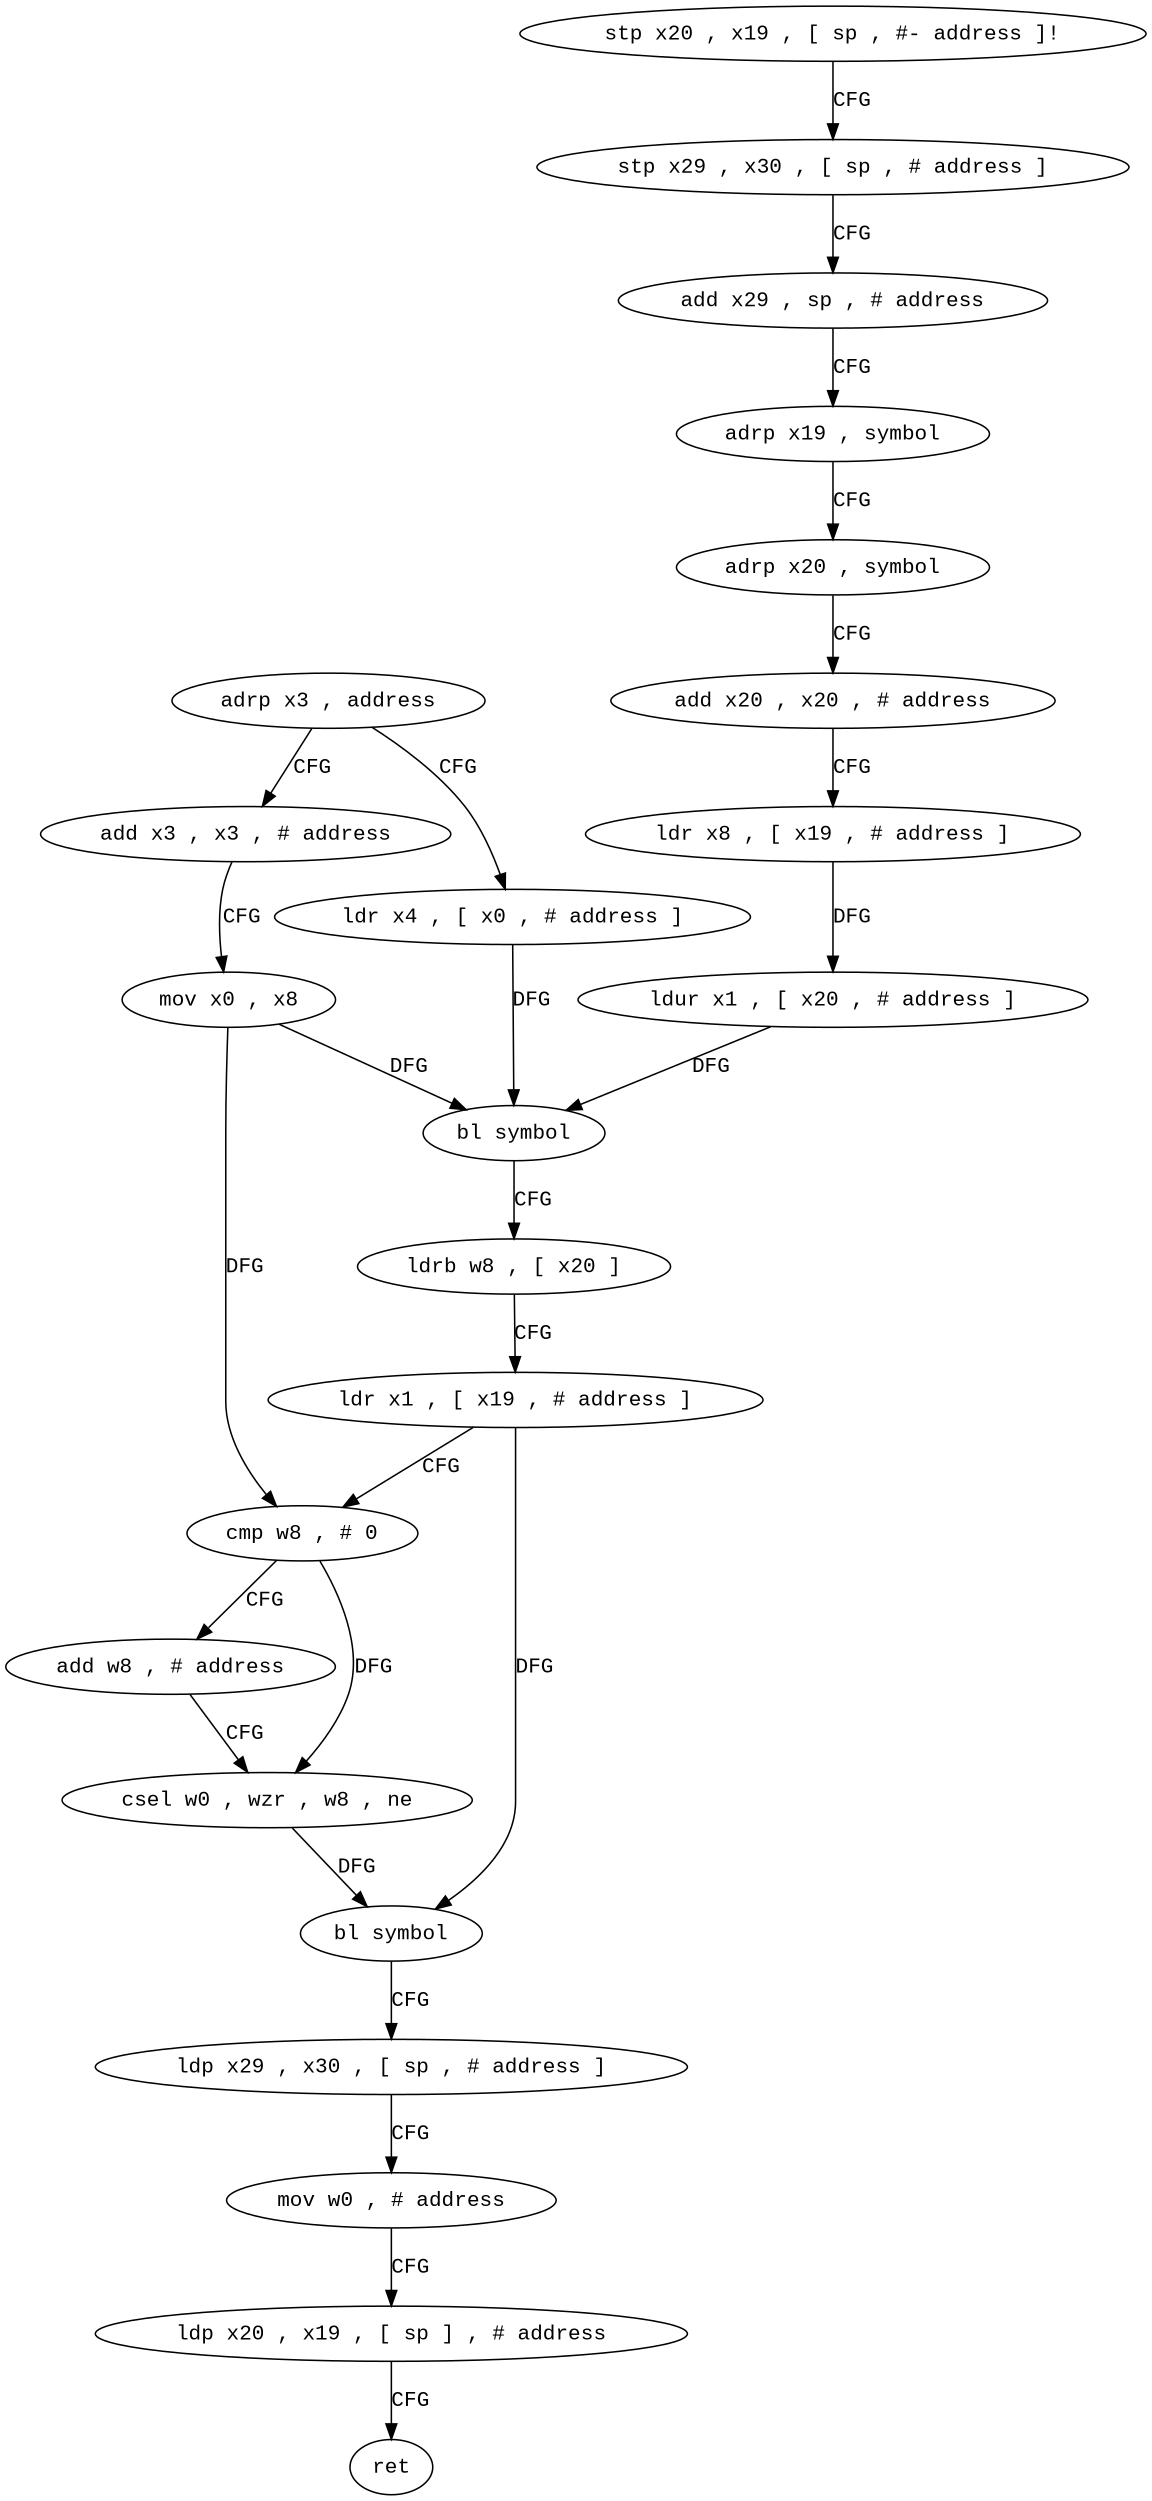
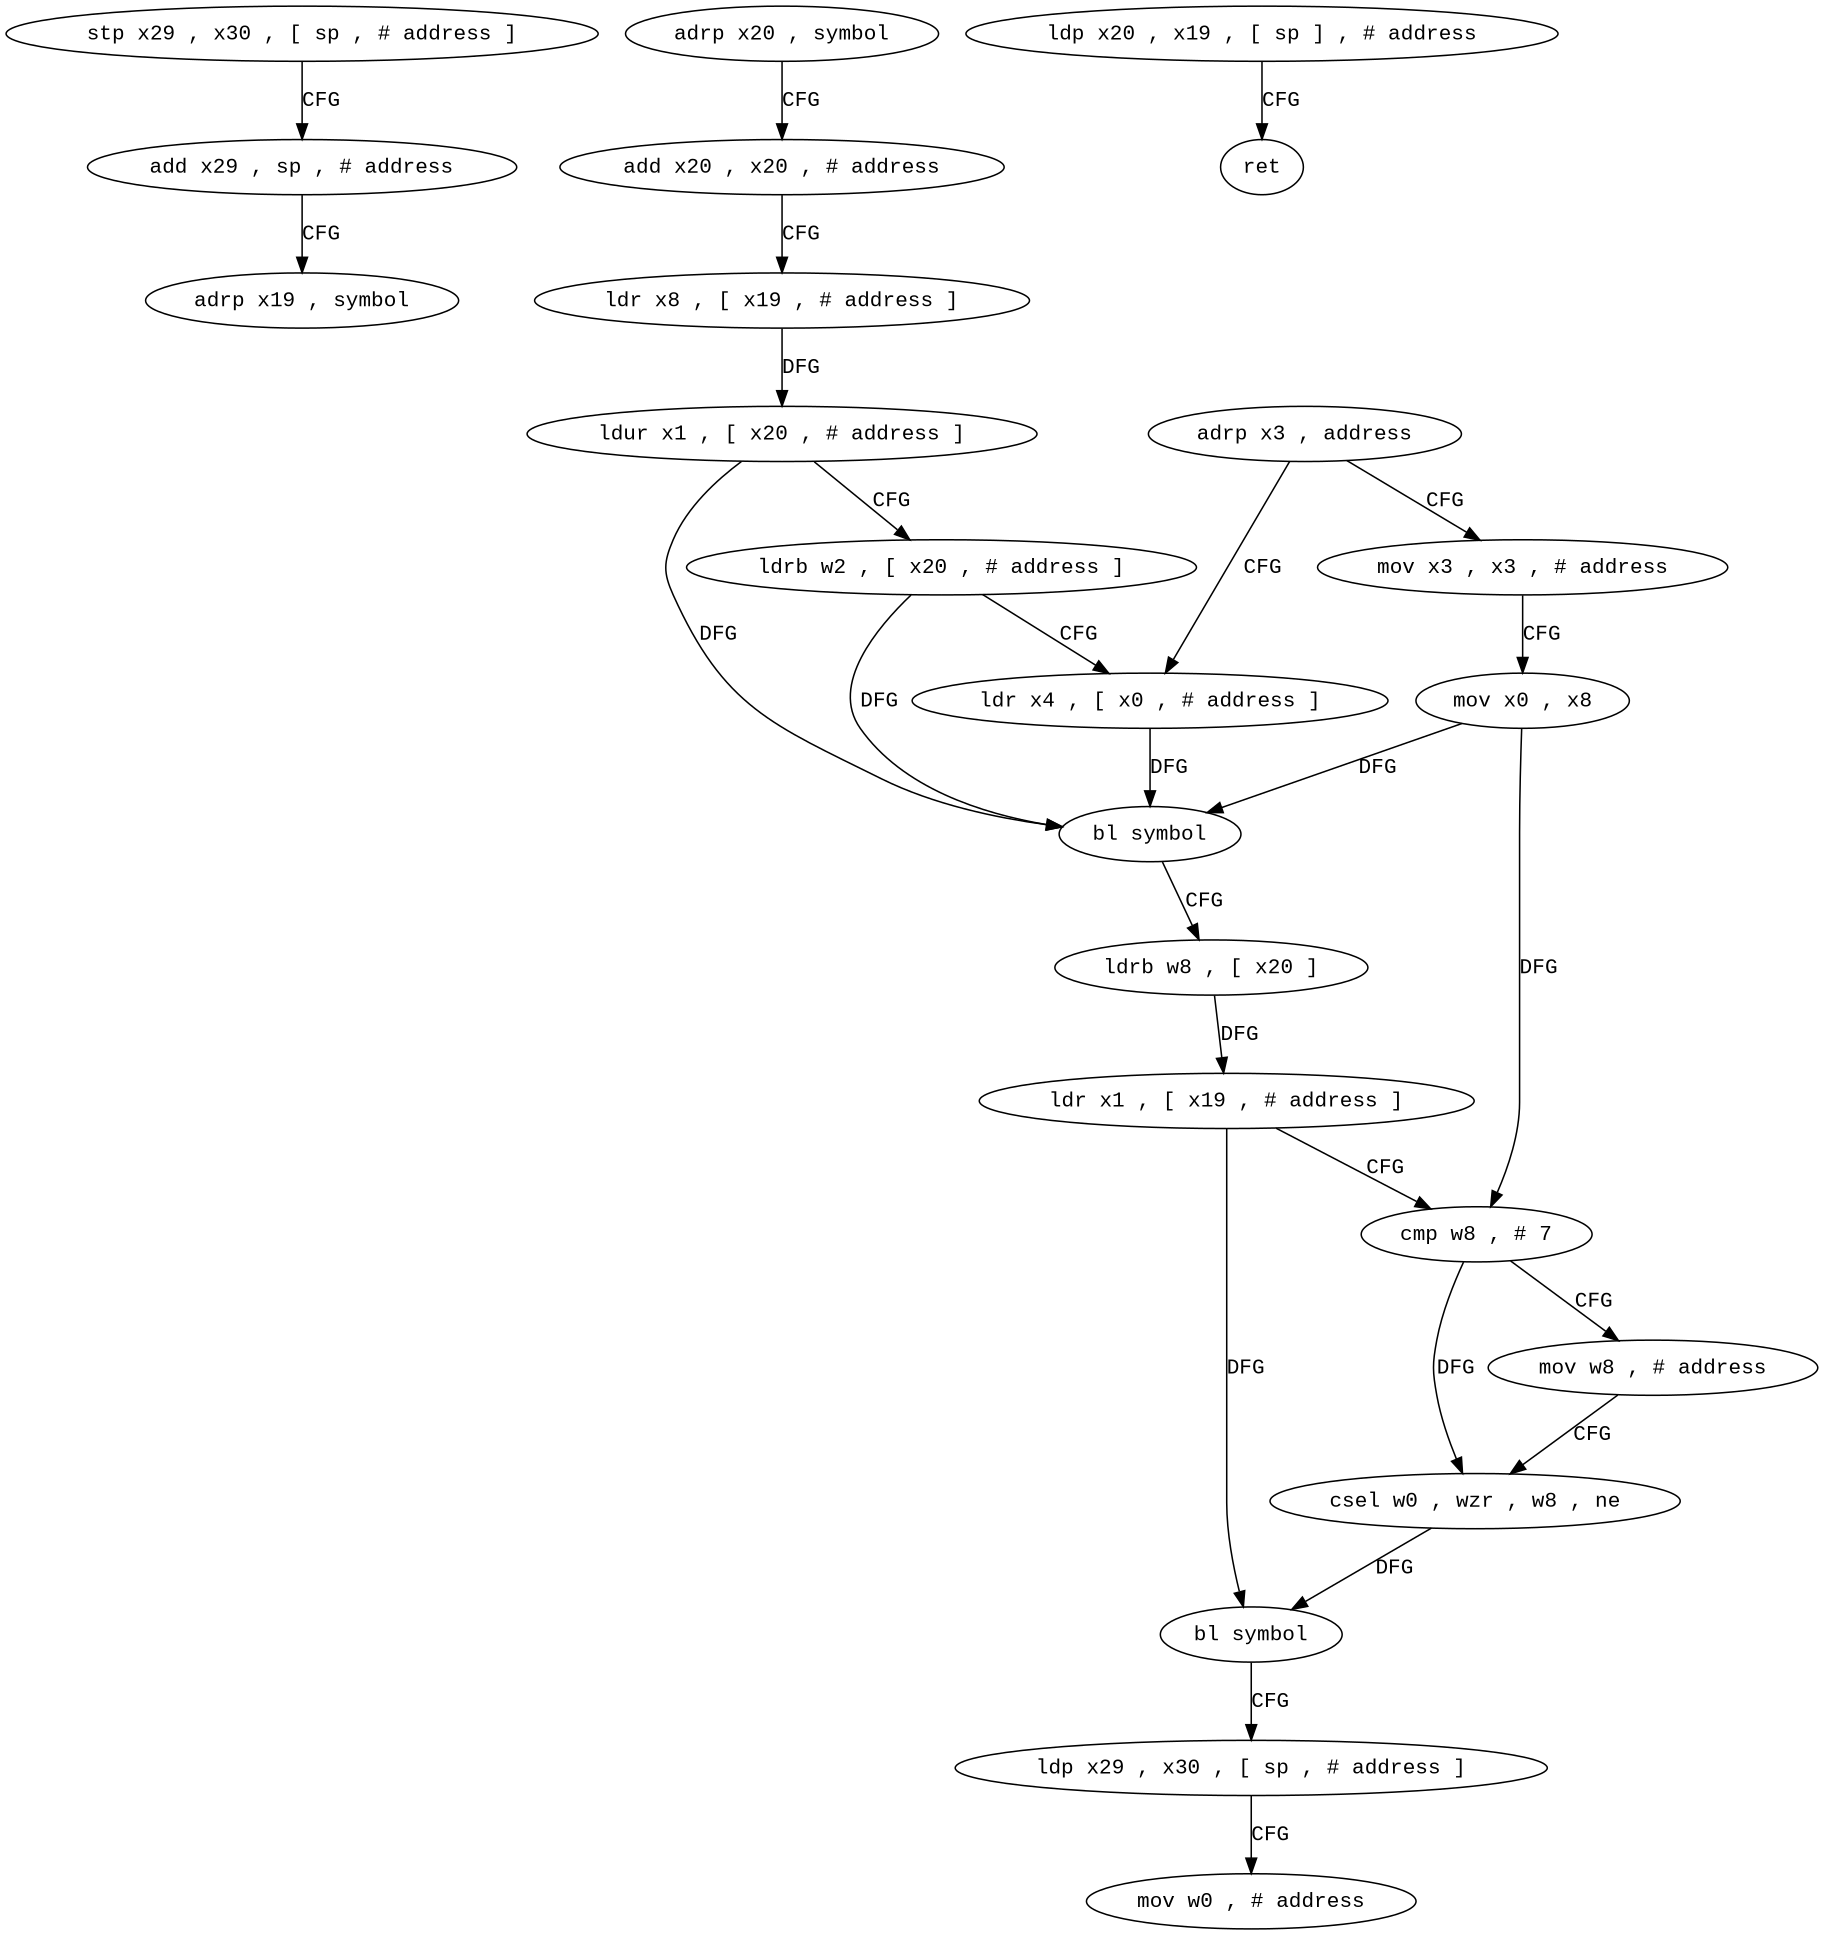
node "stp x20 , x19 , [ sp , #- address ]!": removed
edge "adrp x19 , symbol" -> "adrp x20 , symbol": removed, label "CFG"
node "ldrb w2 , [ x20 , # address ]": added
node "add x3 , x3 , # address": label "add x3 , x3 , # address" -> "mov x3 , x3 , # address"
edge "ldrb w8 , [ x20 ]" -> "ldr x1 , [ x19 , # address ]": label "CFG" -> "DFG"
node "cmp w8 , # 0": label "cmp w8 , # 0" -> "cmp w8 , # 7"
node "add w8 , # address": label "add w8 , # address" -> "mov w8 , # address"
edge "mov w0 , # address" -> "ldp x20 , x19 , [ sp ] , # address": removed, label "CFG"
